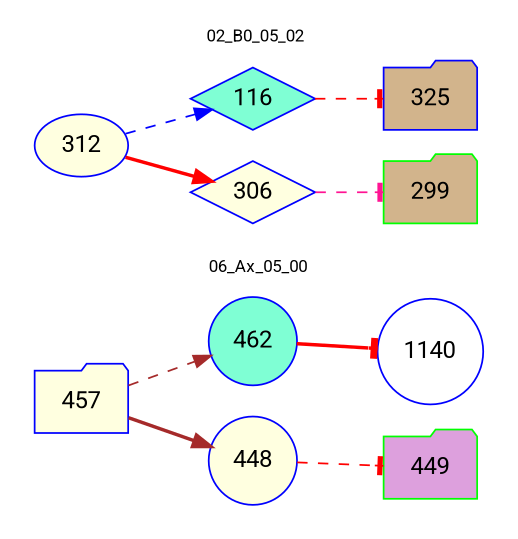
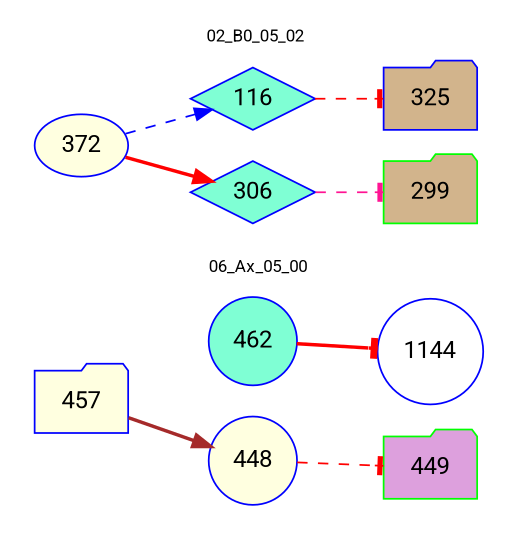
node "312": label "312" -> "372"
node "306": fillcolor lightyellow -> aquamarine
node "1140": label "1140" -> "1144"
edge "457" -> "462": removed
